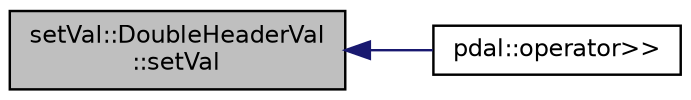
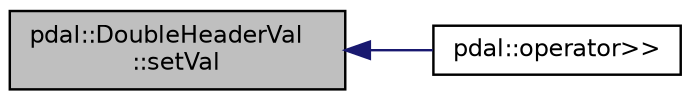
node "setVal::DoubleHeaderVal ::setVal": label "setVal::DoubleHeaderVal ::setVal" -> "pdal::DoubleHeaderVal ::setVal"
